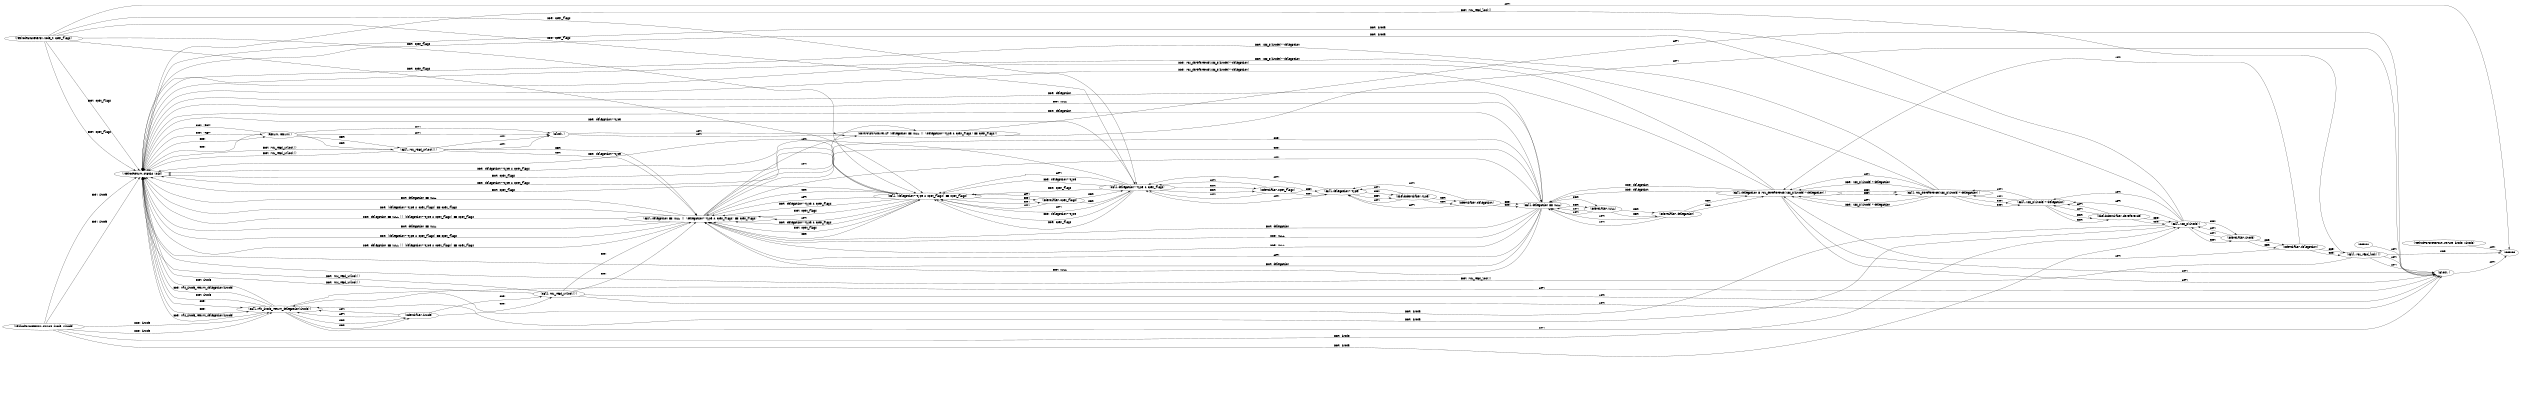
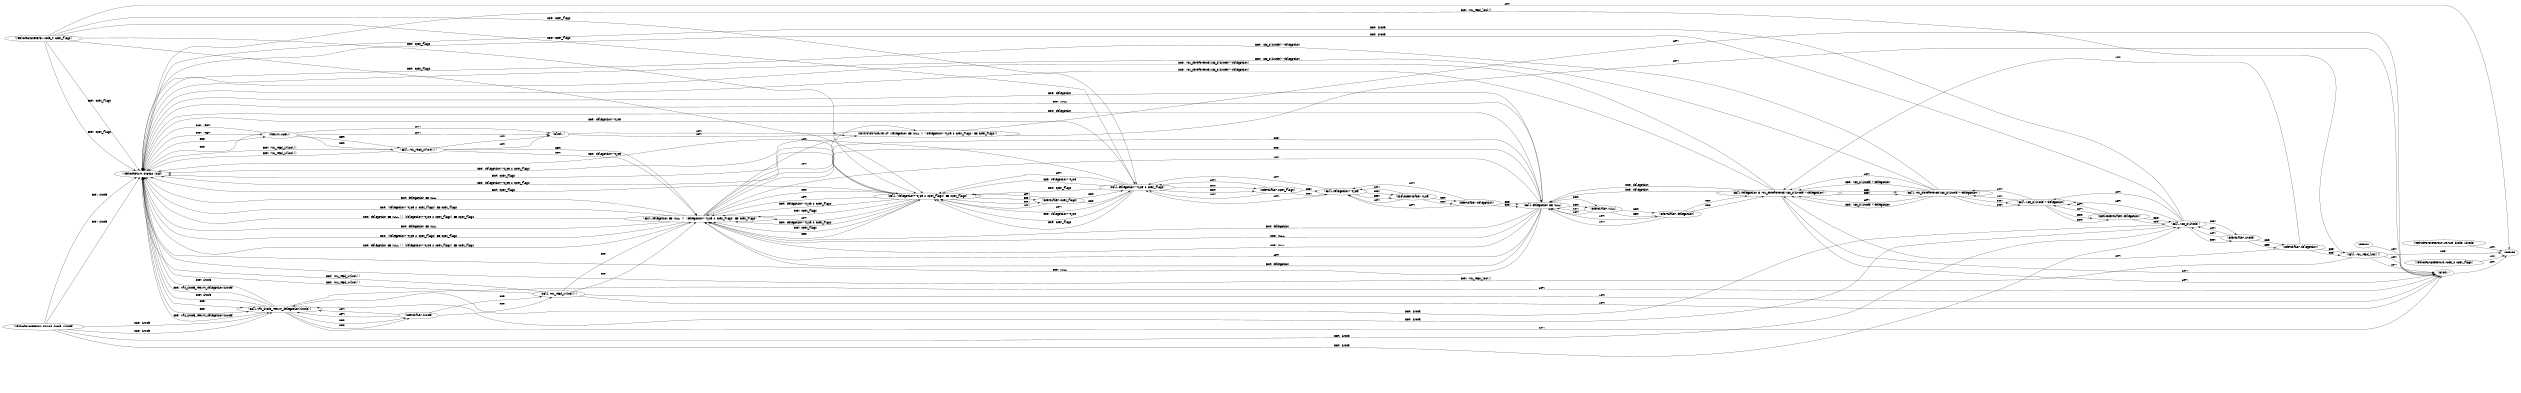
node "(Return,return;)": label "(Return,return;)" -> "(Return,open;)"
node "(FieldIdentifier,dereference)": label "(FieldIdentifier,dereference)" -> "(FieldIdentifier,delegation)"
node "(MethodParameterOut,mode_t open_flags)": added
